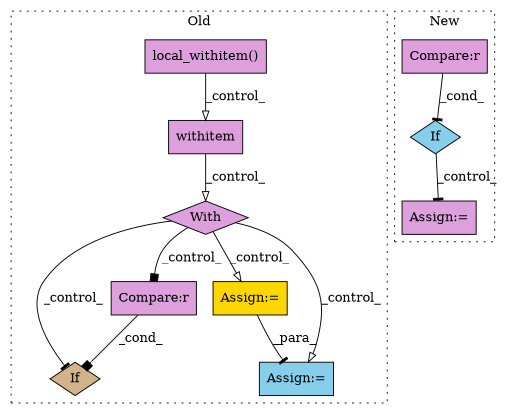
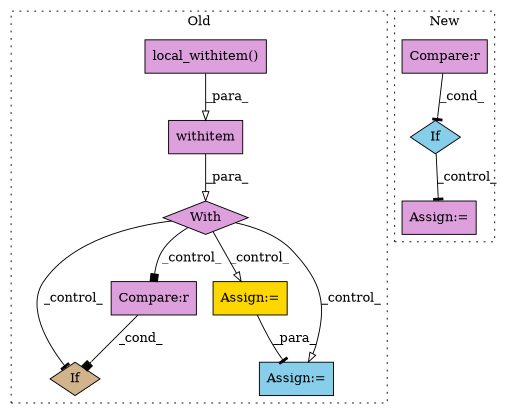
edge "local_withitem()" -> "withitem": label "_control_" -> "_para_"
edge "withitem" -> "With": label "_control_" -> "_para_"
